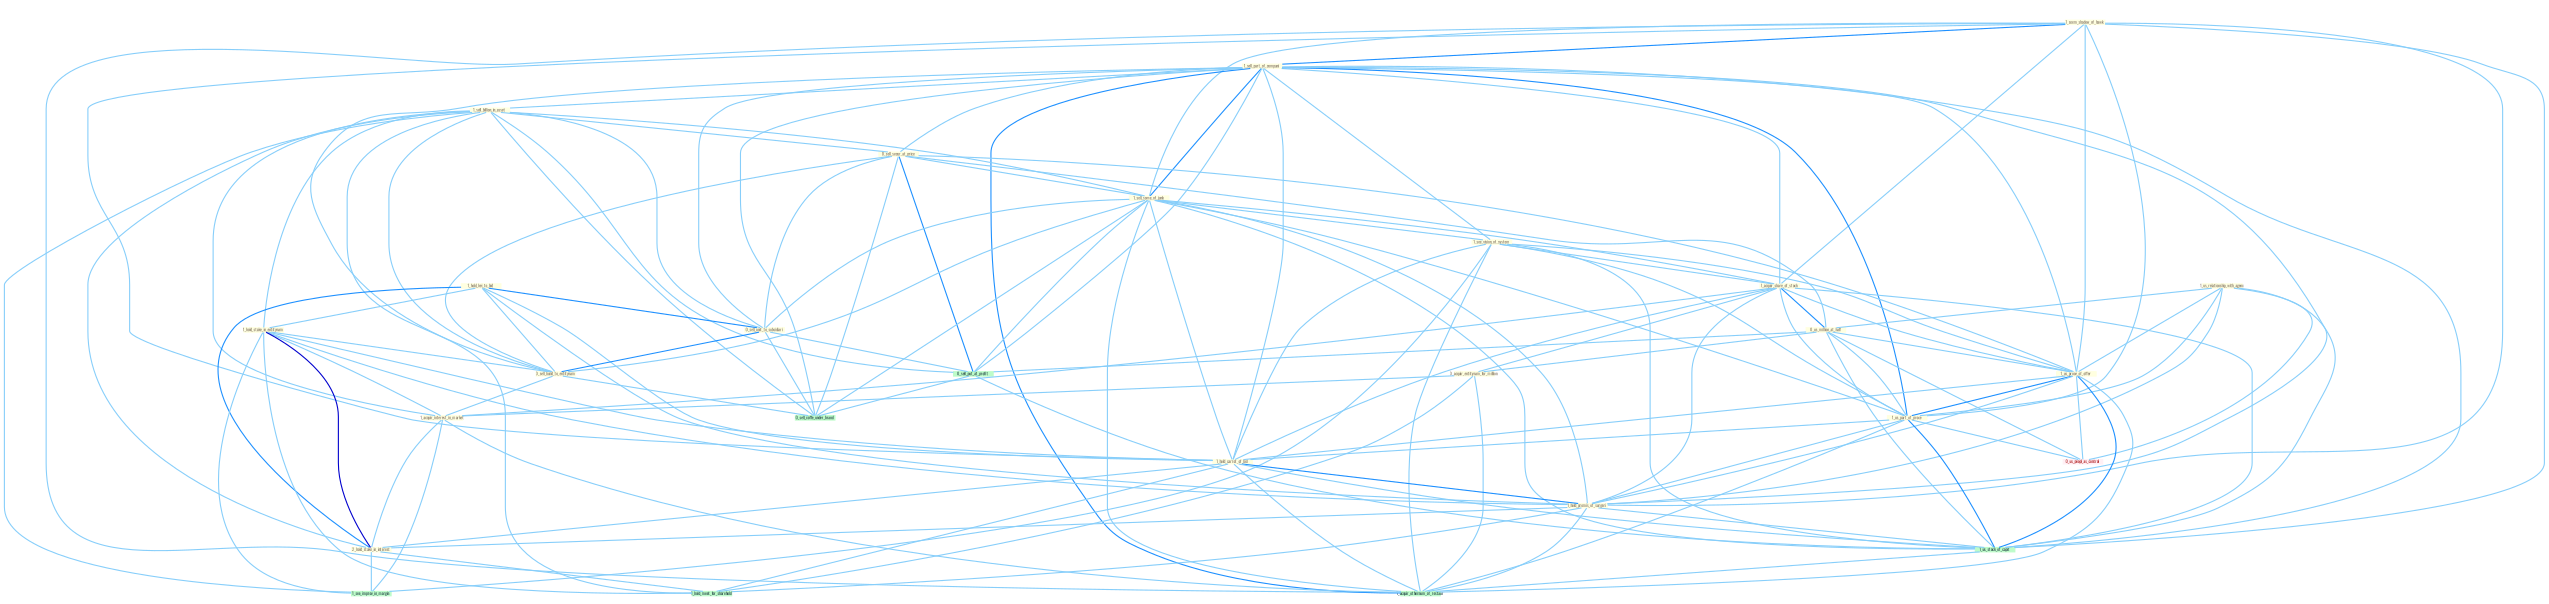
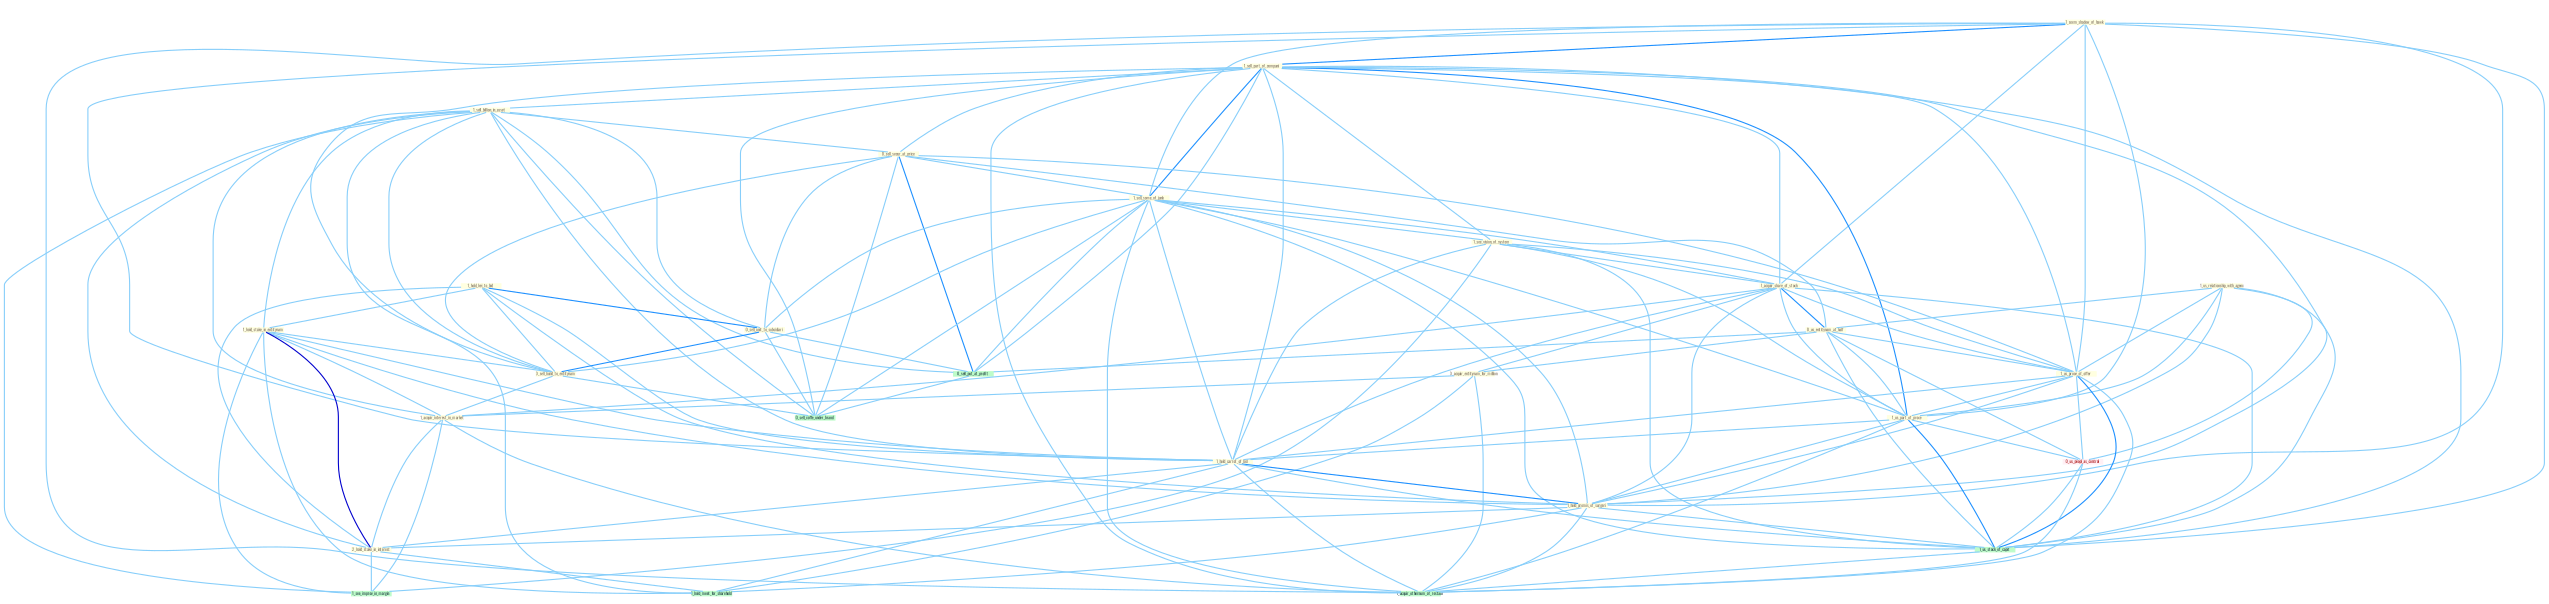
edge "1_sell_part_of_compani" -- "0_sell_unit_to_subsidiari": removed
edge "1_sell_billion_in_asset" -- "1_sell_some_of_junk": now "1_sell_billion_in_asset" -- "1_hold_carrot_of_bid"
node "0_us_million_at_half": label "0_us_million_at_half" -> "0_us_entitynam_at_half"
edge "1_hold_kei_to_bid" -- "2_hold_stake_in_interest": color #1e90ff -> #87cefa
edge "1_sell_part_of_compani" -- "1_acquir_othernum_of_restaur": color #1e90ff -> #87cefa
edge "1_us_proce_of_offer" -- "1_us_part_of_proce": color #1e90ff -> #87cefa
edge "1_see_vision_of_system" -- "1_acquir_othernum_of_restaur": now "0_us_peopl_as_control" -- "1_acquir_othernum_of_restaur"
edge "0_sell_put_at_profit" -- "1_us_stock_of_capit": now "0_us_peopl_as_control" -- "1_us_stock_of_capit"
